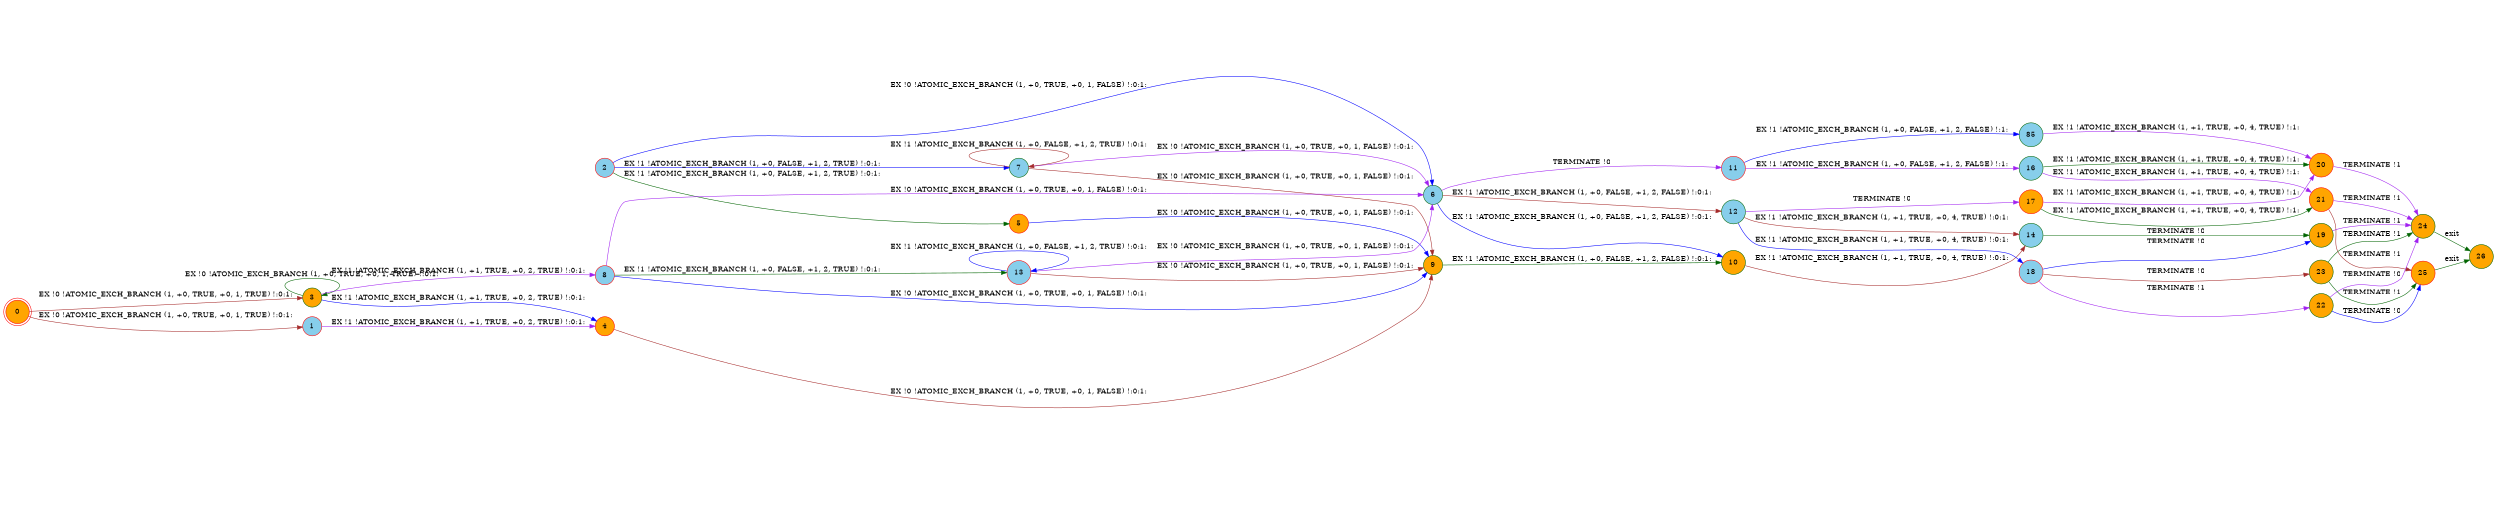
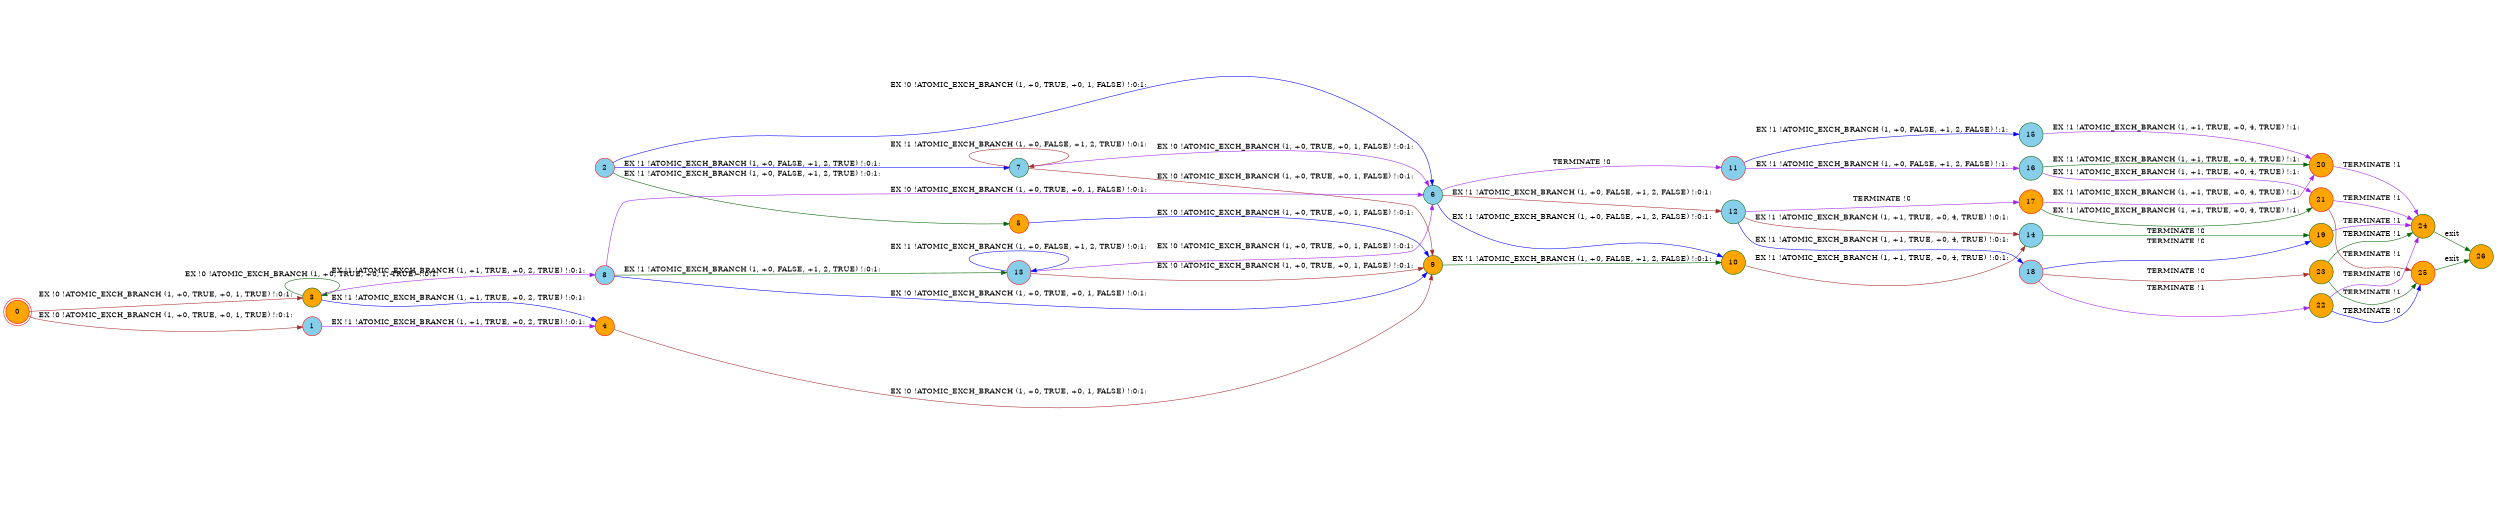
node "85": label "85" -> "15"
